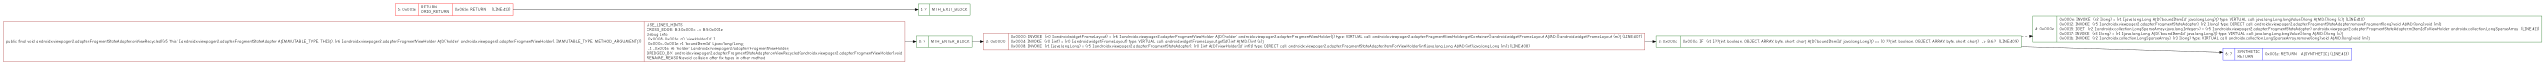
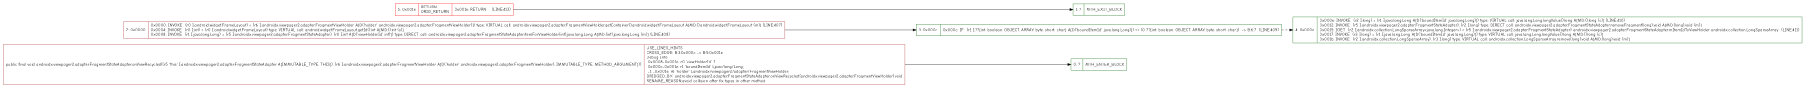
node "5: 0x001e": text "0x061e: RETURN    (LINE:413)" -> "0x001e: RETURN    (LINE:413)"
edge "0: ?" -> "2: 0x0000": removed
node "6: ?": removed
